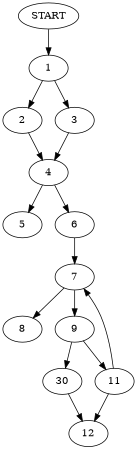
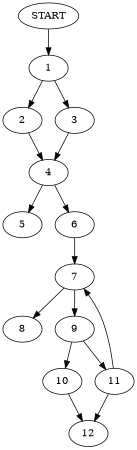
node "30": label "30" -> "10"
